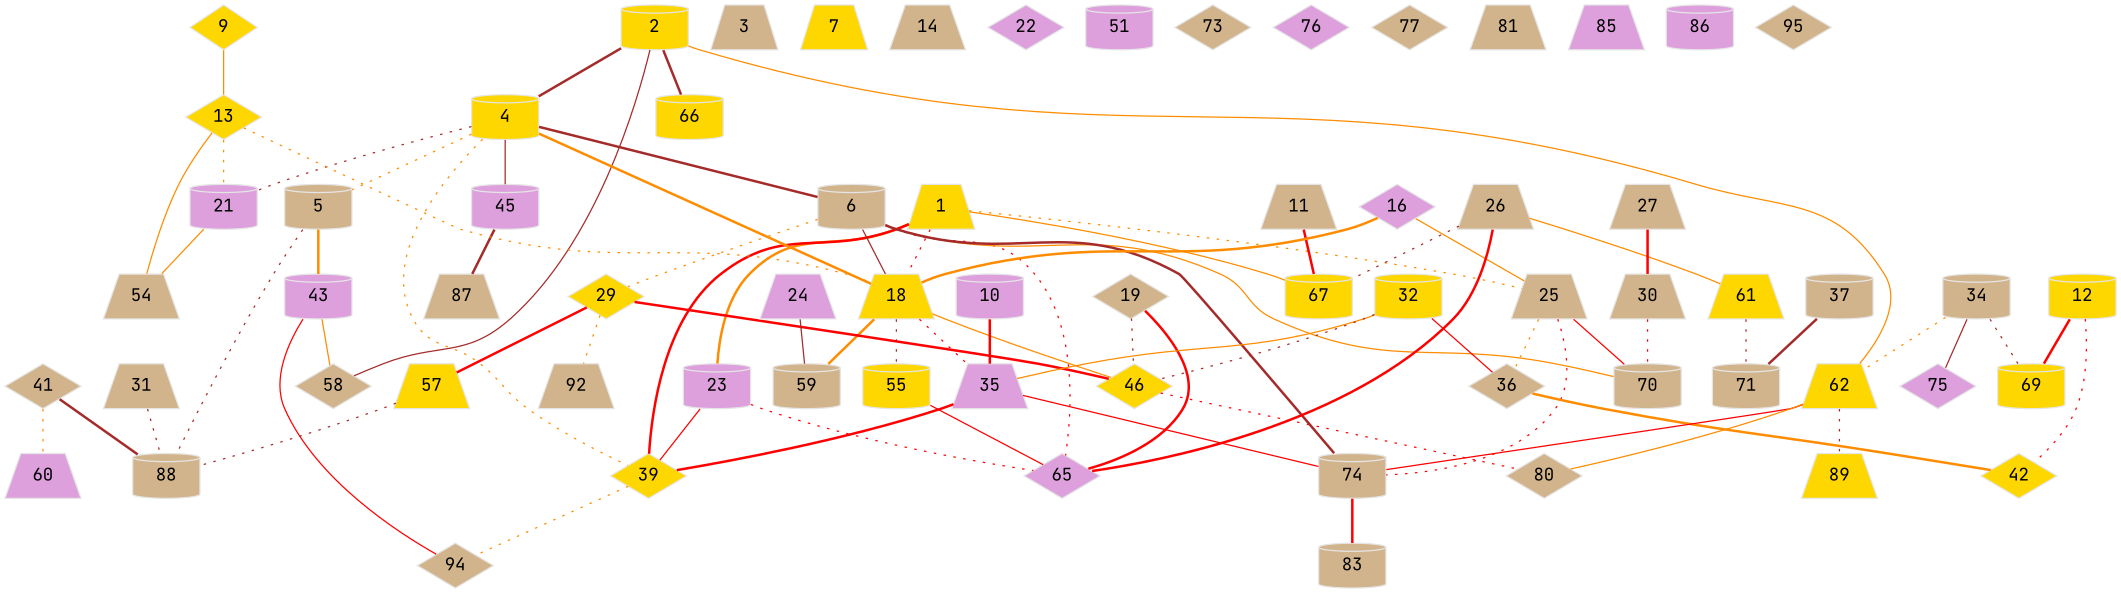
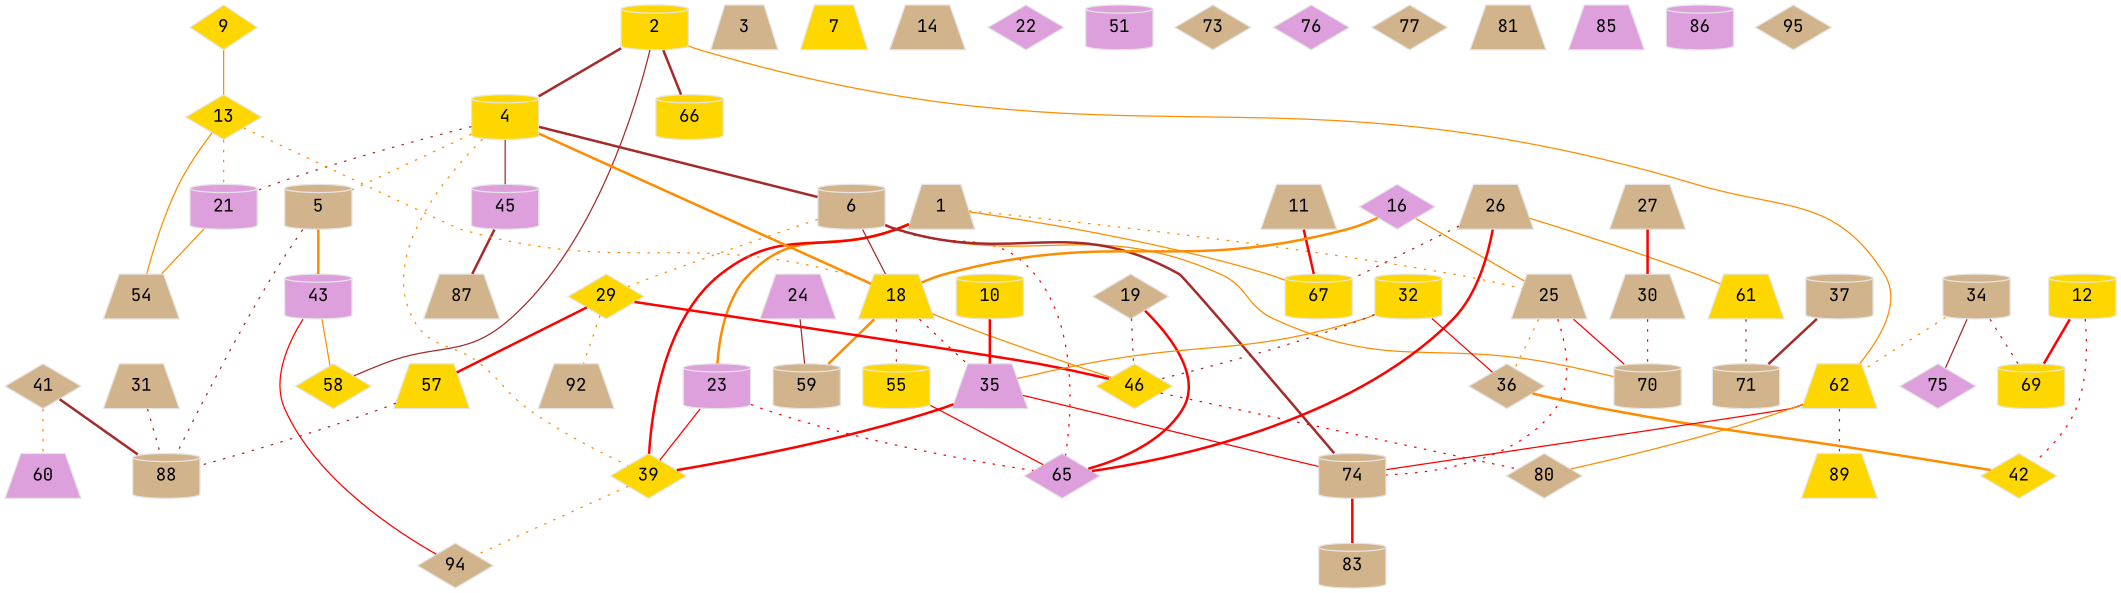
node "1": fillcolor gold -> tan
edge "1" -- "18": removed
node "10": fillcolor plum -> gold
node "58": fillcolor tan -> gold
